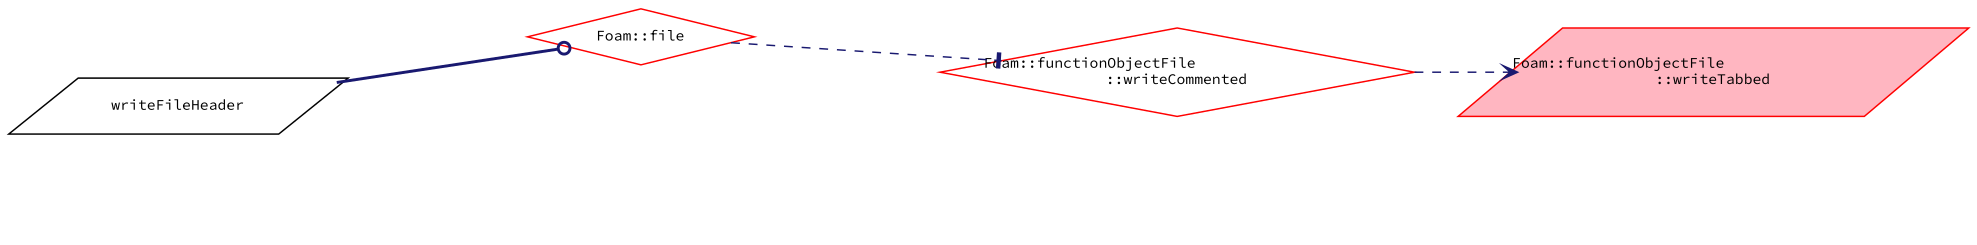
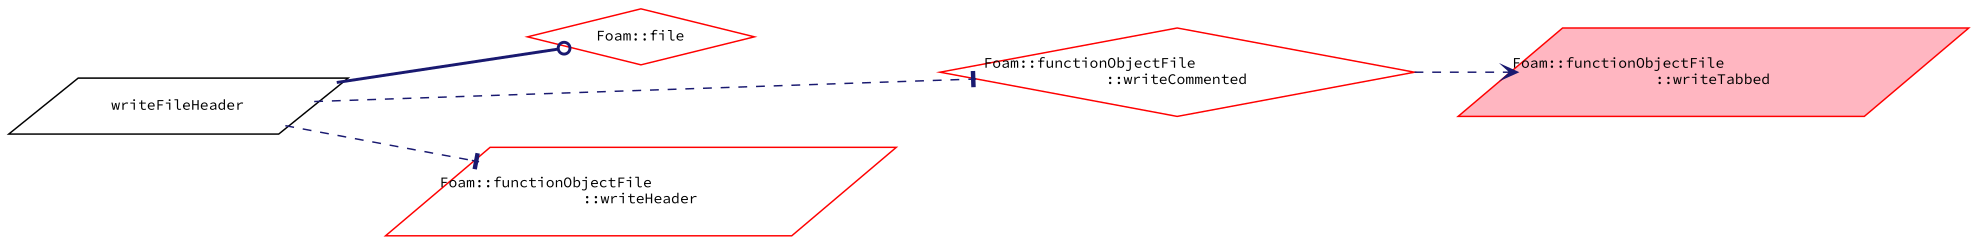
edge "Foam::file" -> "Foam::functionObjectFile ::writeCommented": now "writeFileHeader" -> "Foam::functionObjectFile ::writeCommented"
node "Foam::functionObjectFile ::writeHeader": added
